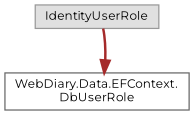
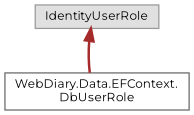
edge "IdentityUserRole" -> "WebDiary.Data.EFContext. DbUserRole": reversed
